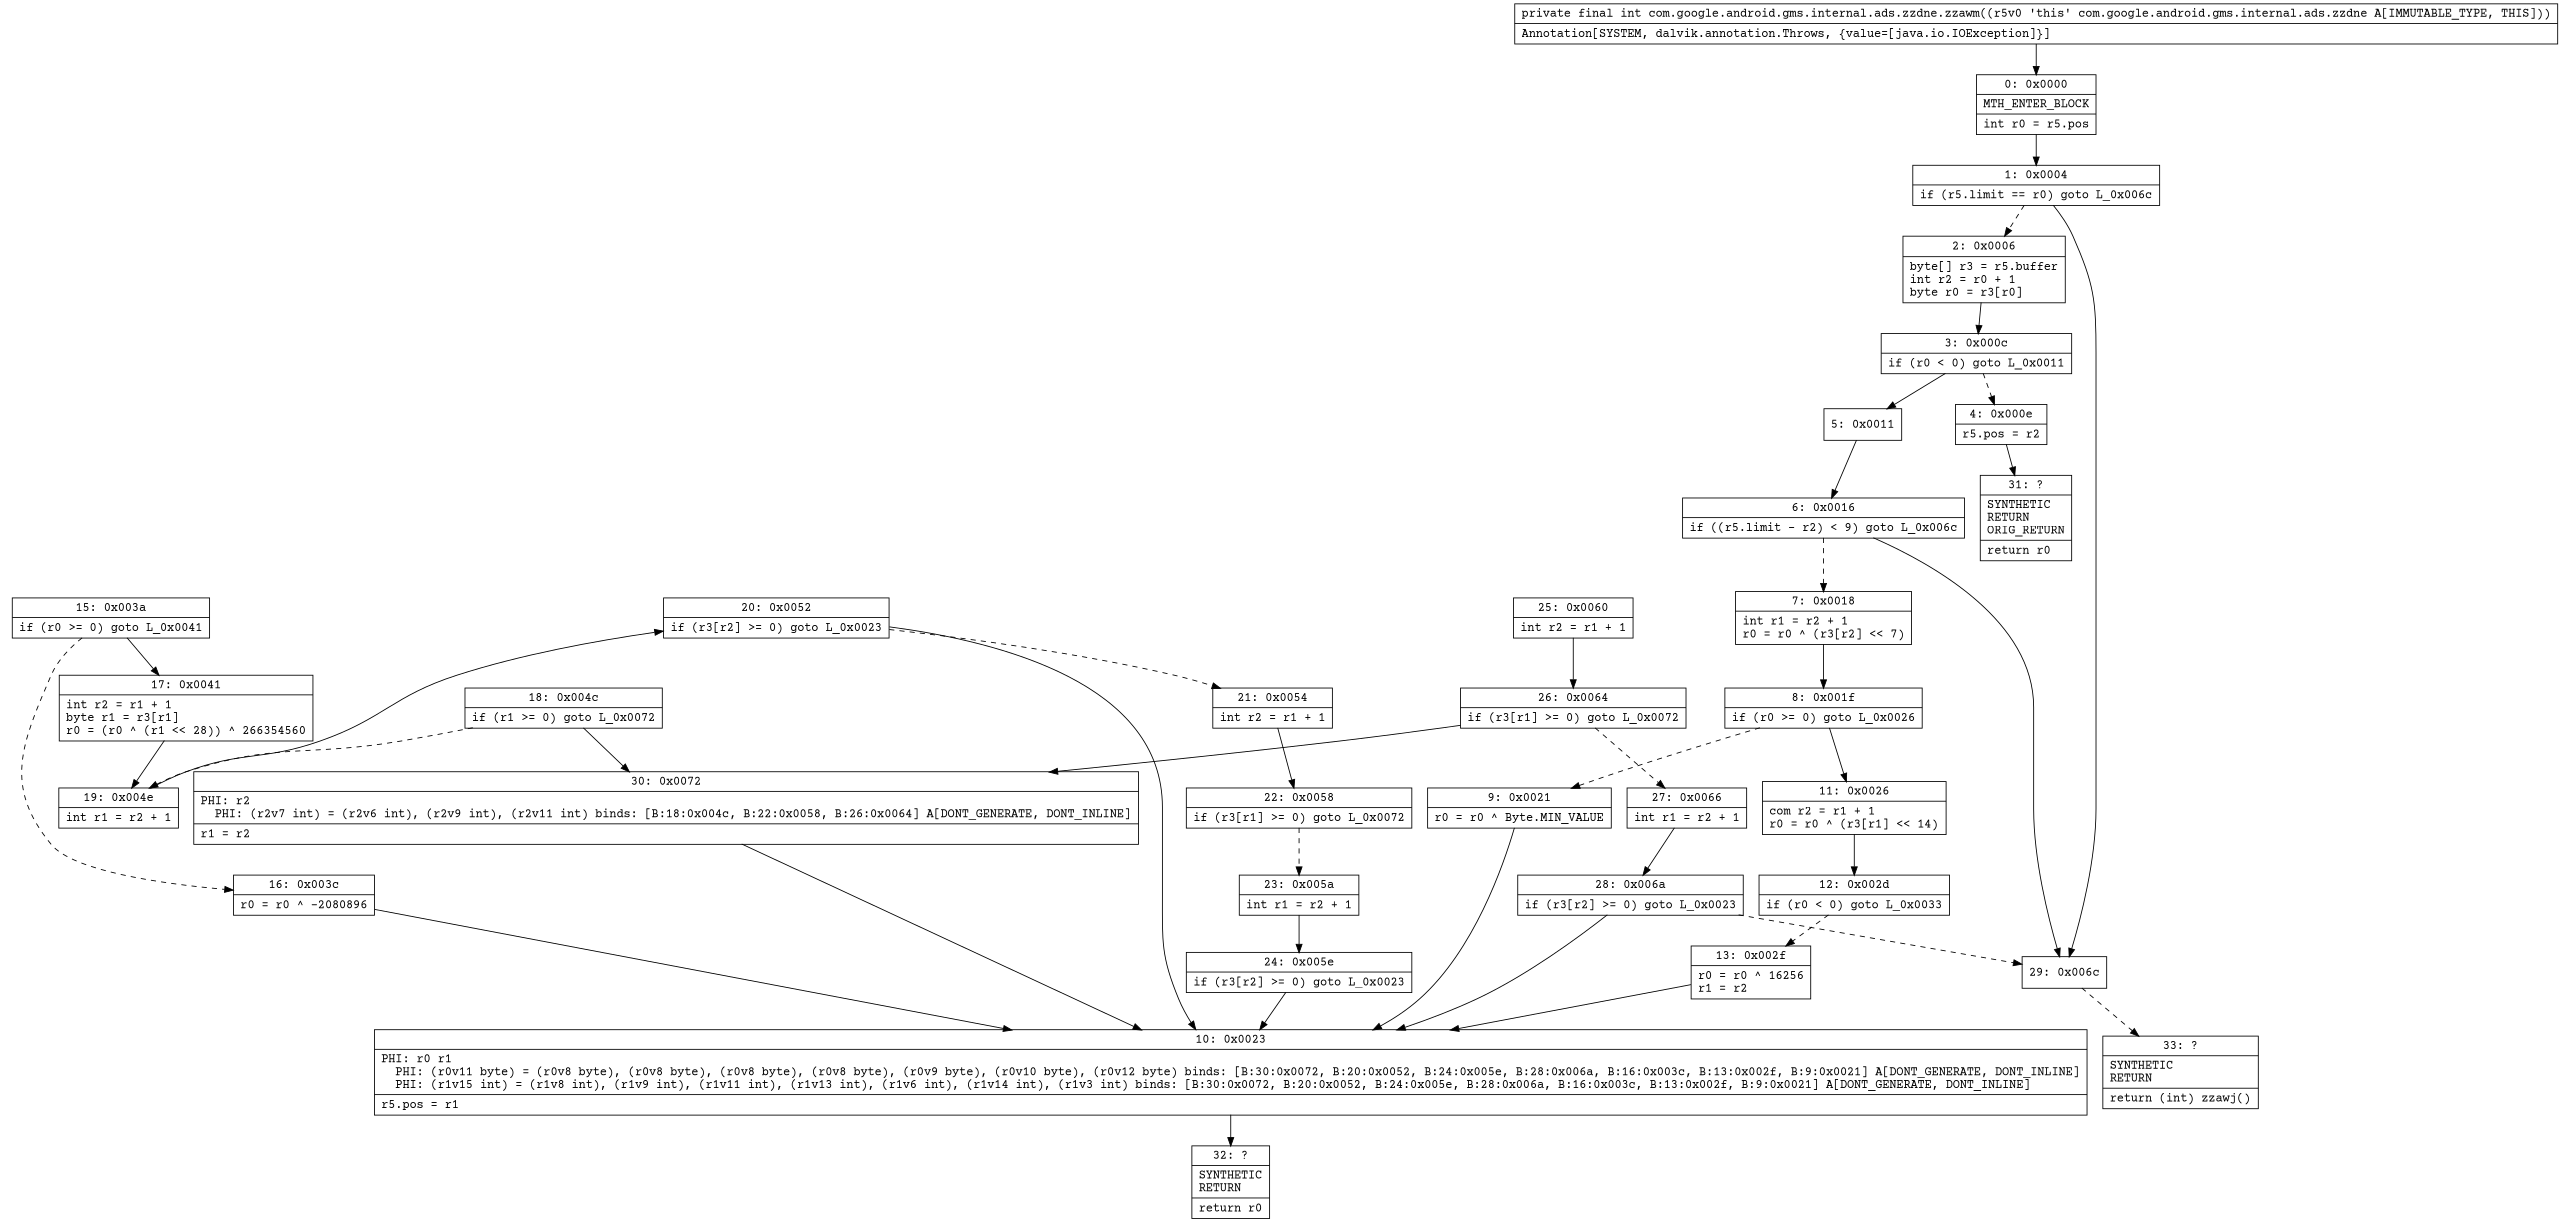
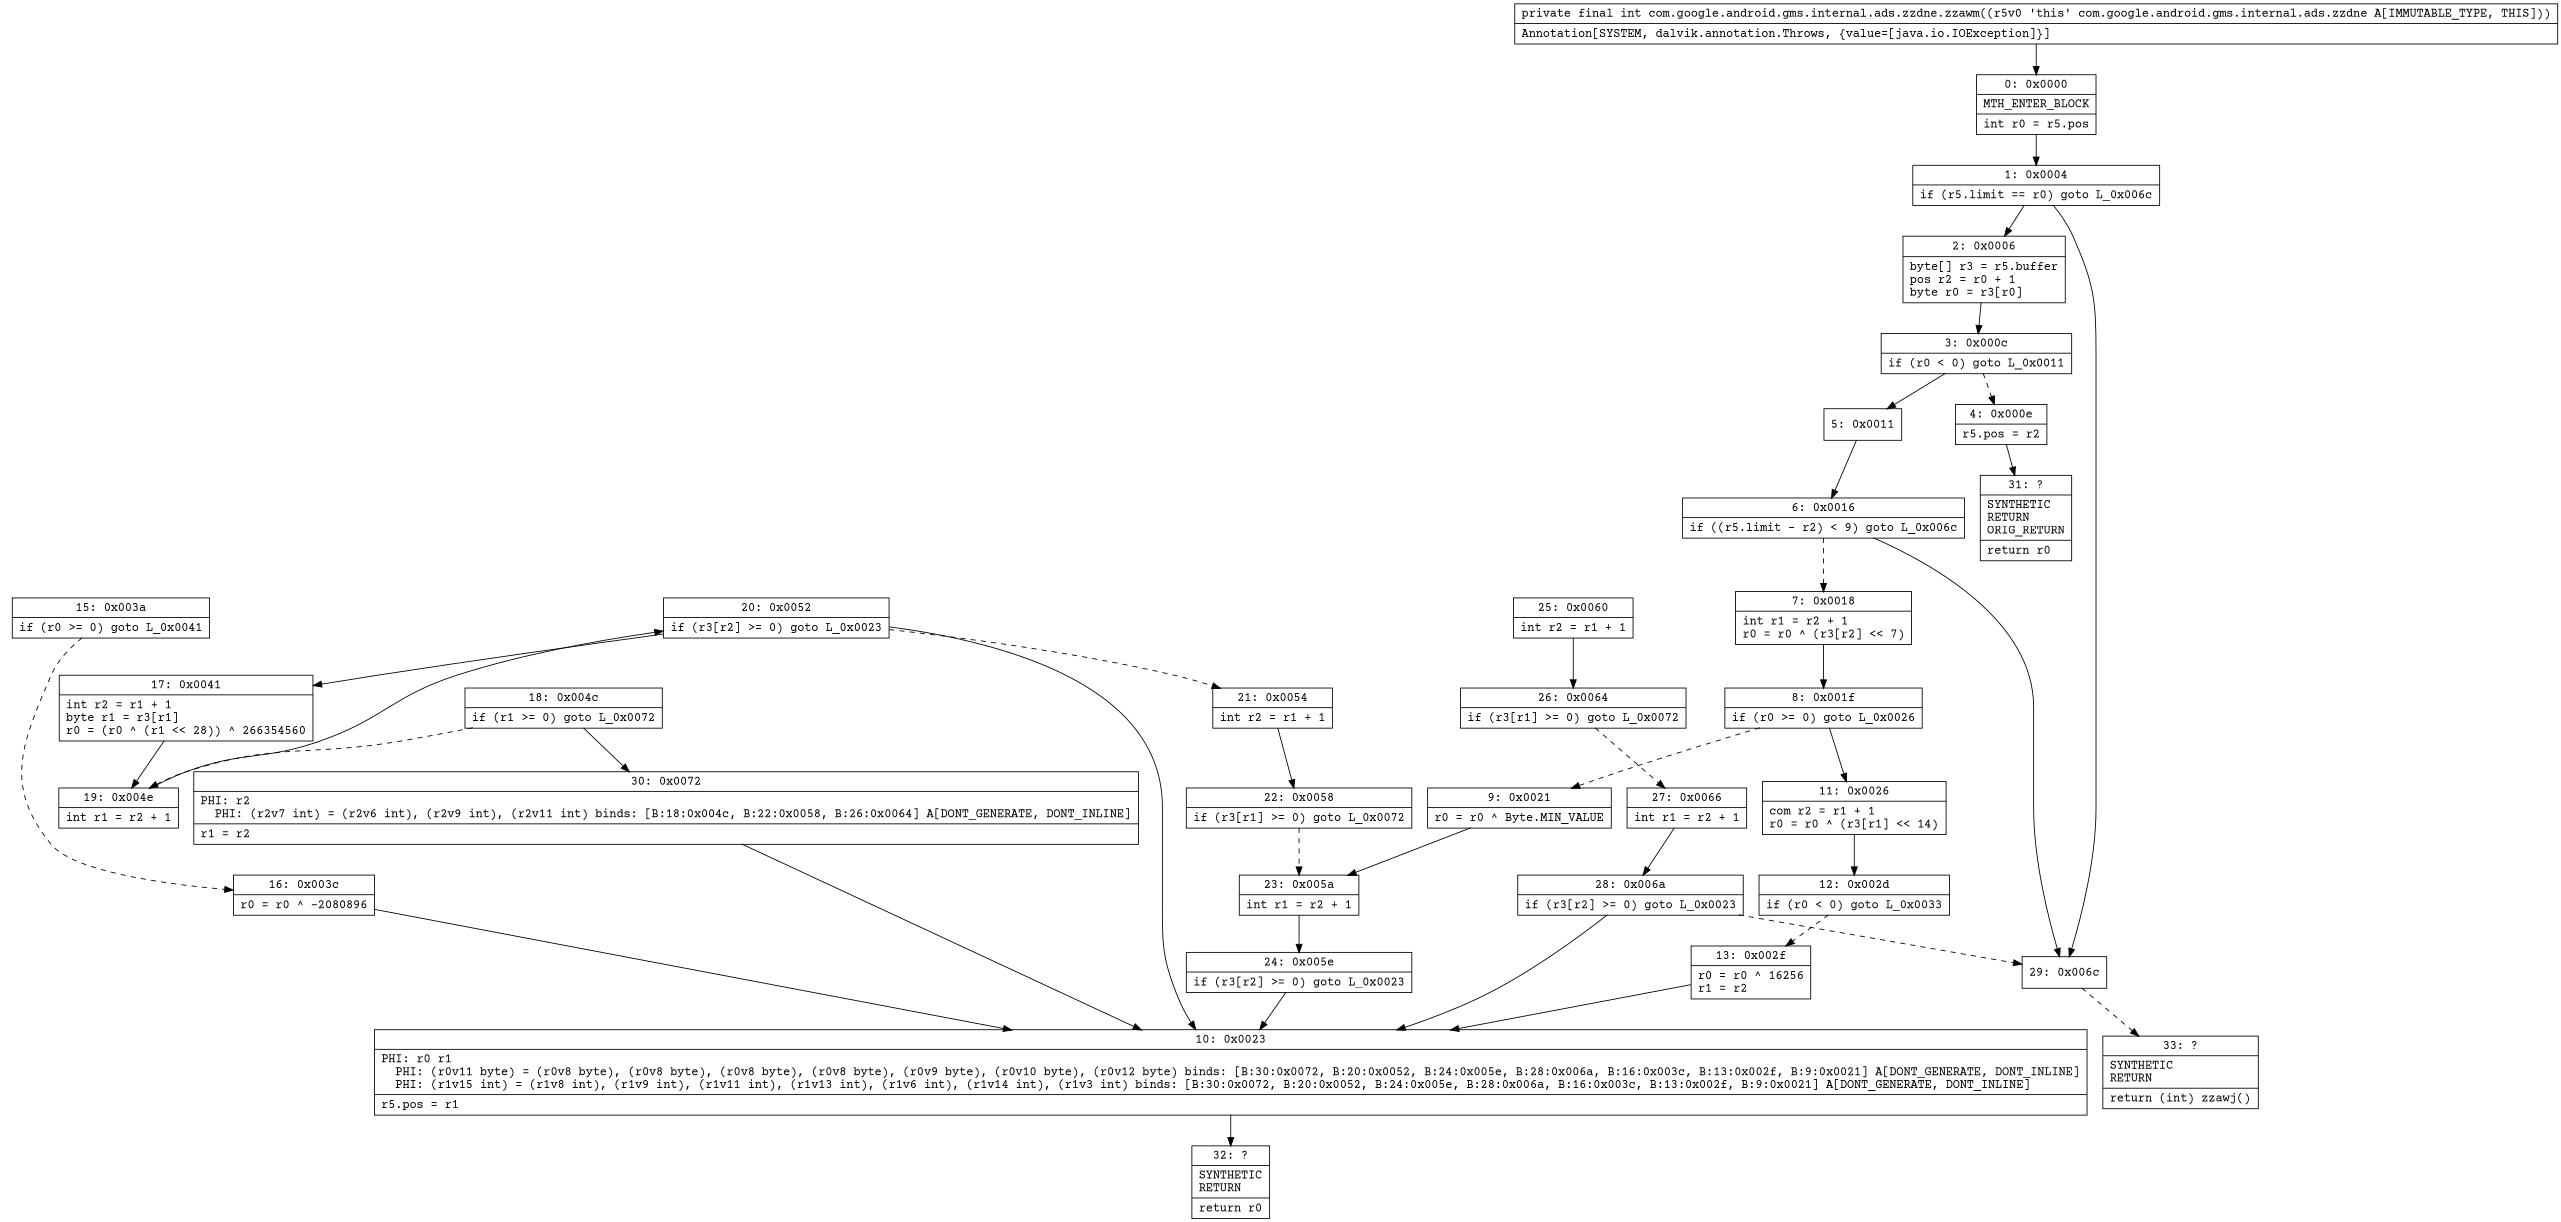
edge "1: 0x0004" -> "2: 0x0006": style dashed -> solid
node "2: 0x0006": text "int r2 = r0 + 1" -> "pos r2 = r0 + 1"
edge "15: 0x003a" -> "17: 0x0041": now "20: 0x0052" -> "17: 0x0041"
edge "26: 0x0064" -> "30: 0x0072": removed
edge "9: 0x0021" -> "10: 0x0023": now "9: 0x0021" -> "23: 0x005a"
